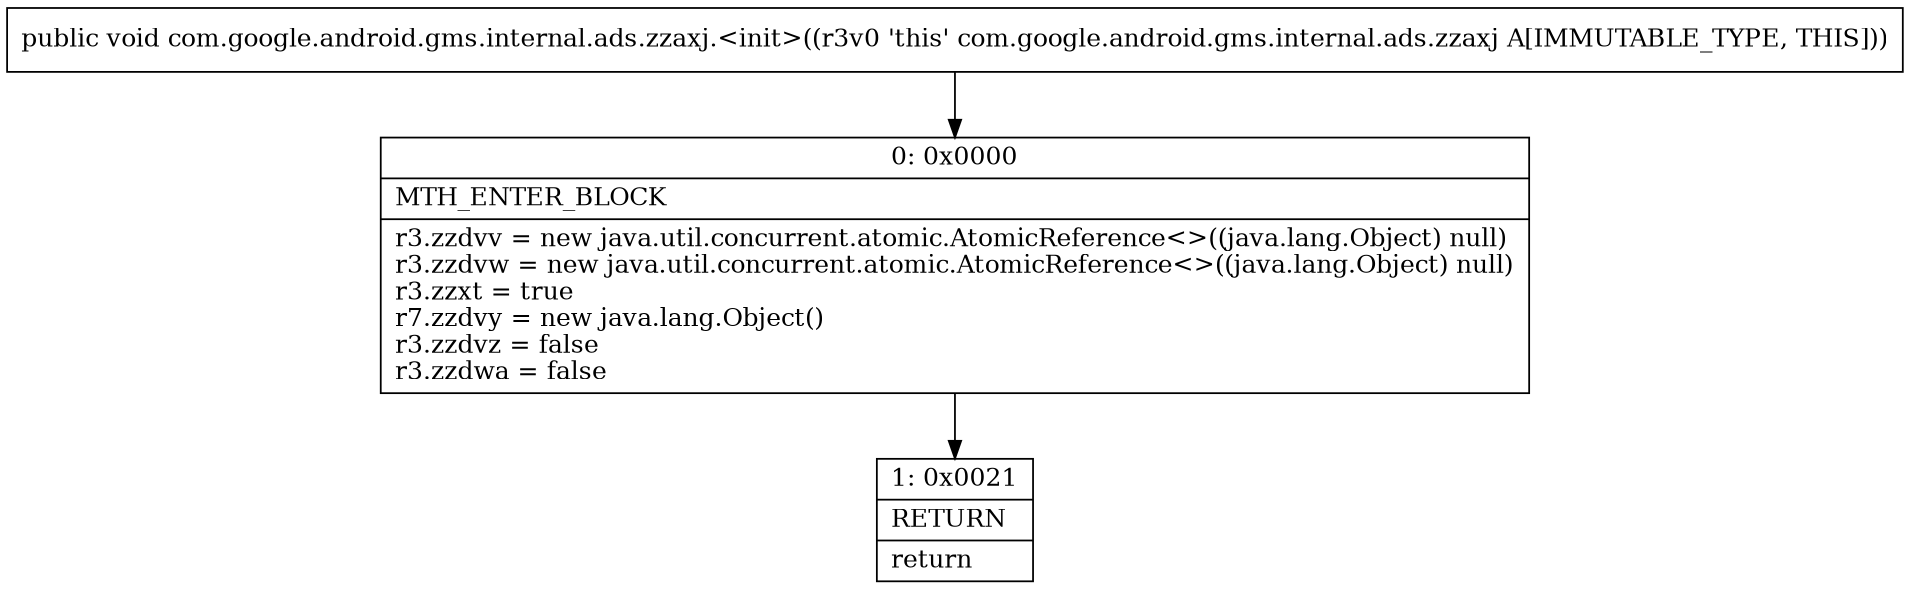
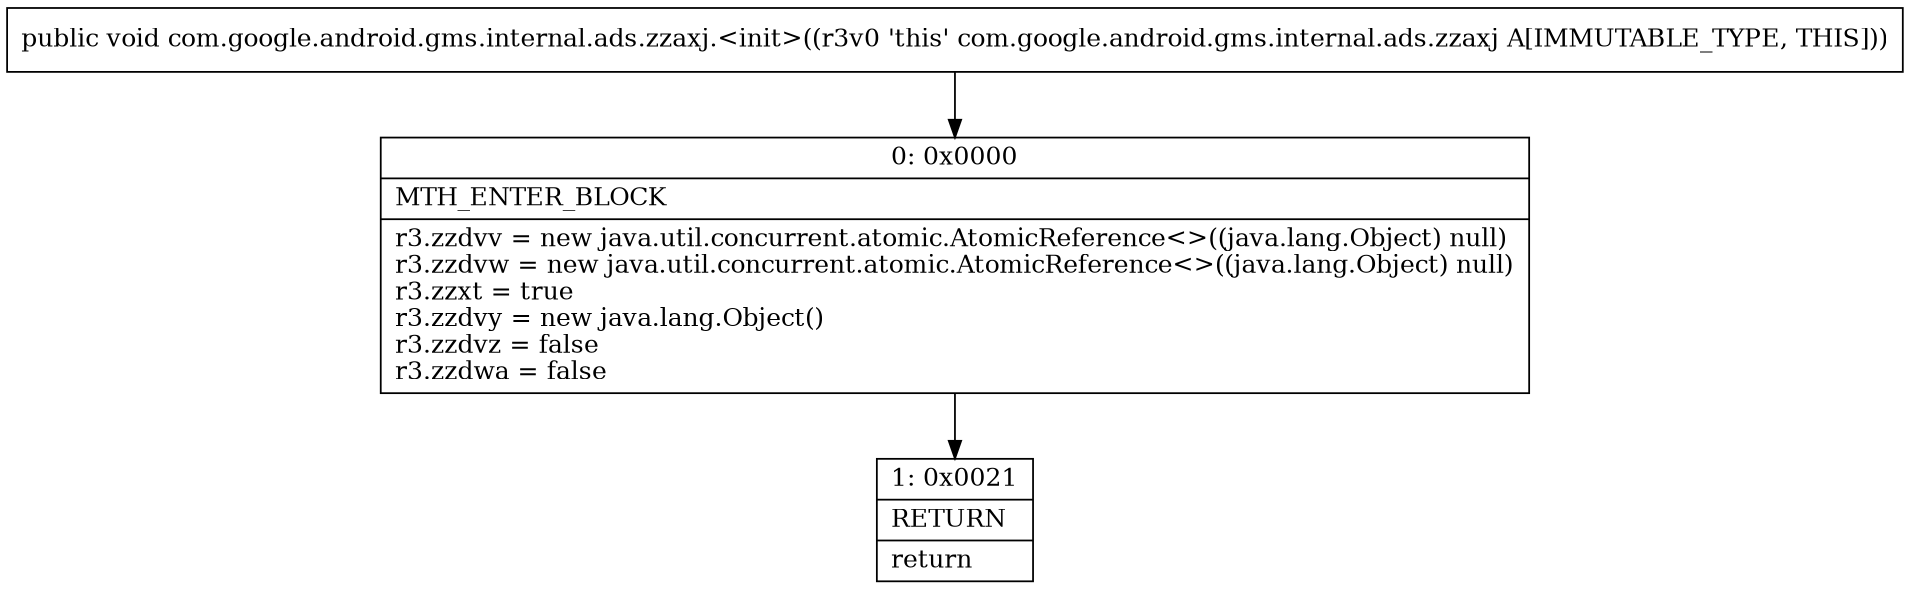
node "0: 0x0000": text "r7.zzdvy = new java.lang.Object()" -> "r3.zzdvy = new java.lang.Object()"
